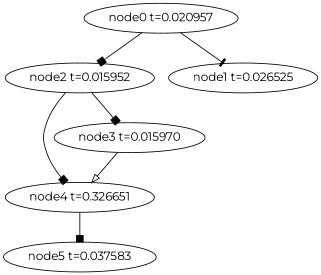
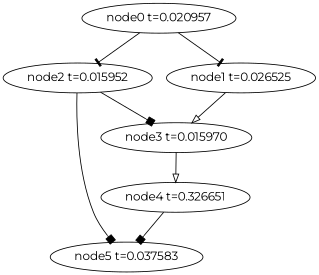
edge "node0 t=0.020957" -> "node2 t=0.015952": arrowhead box -> tee
edge "node1 t=0.026525" -> "node3 t=0.015970": added
edge "node2 t=0.015952" -> "node4 t=0.326651": now "node2 t=0.015952" -> "node5 t=0.037583"
